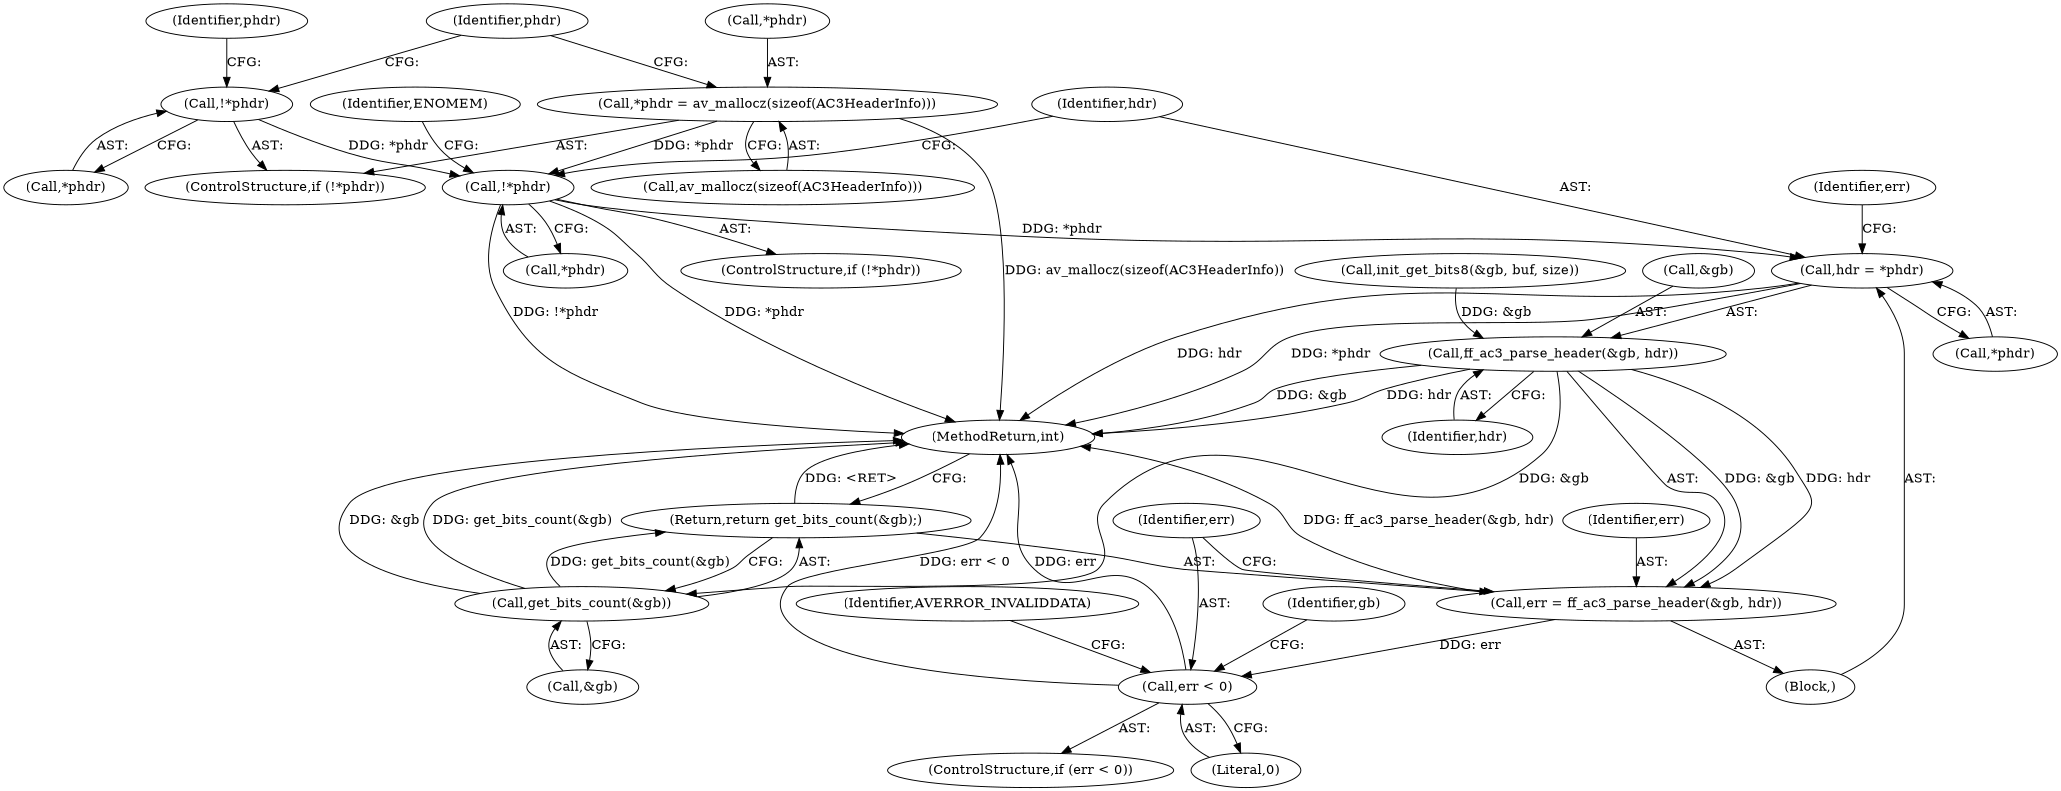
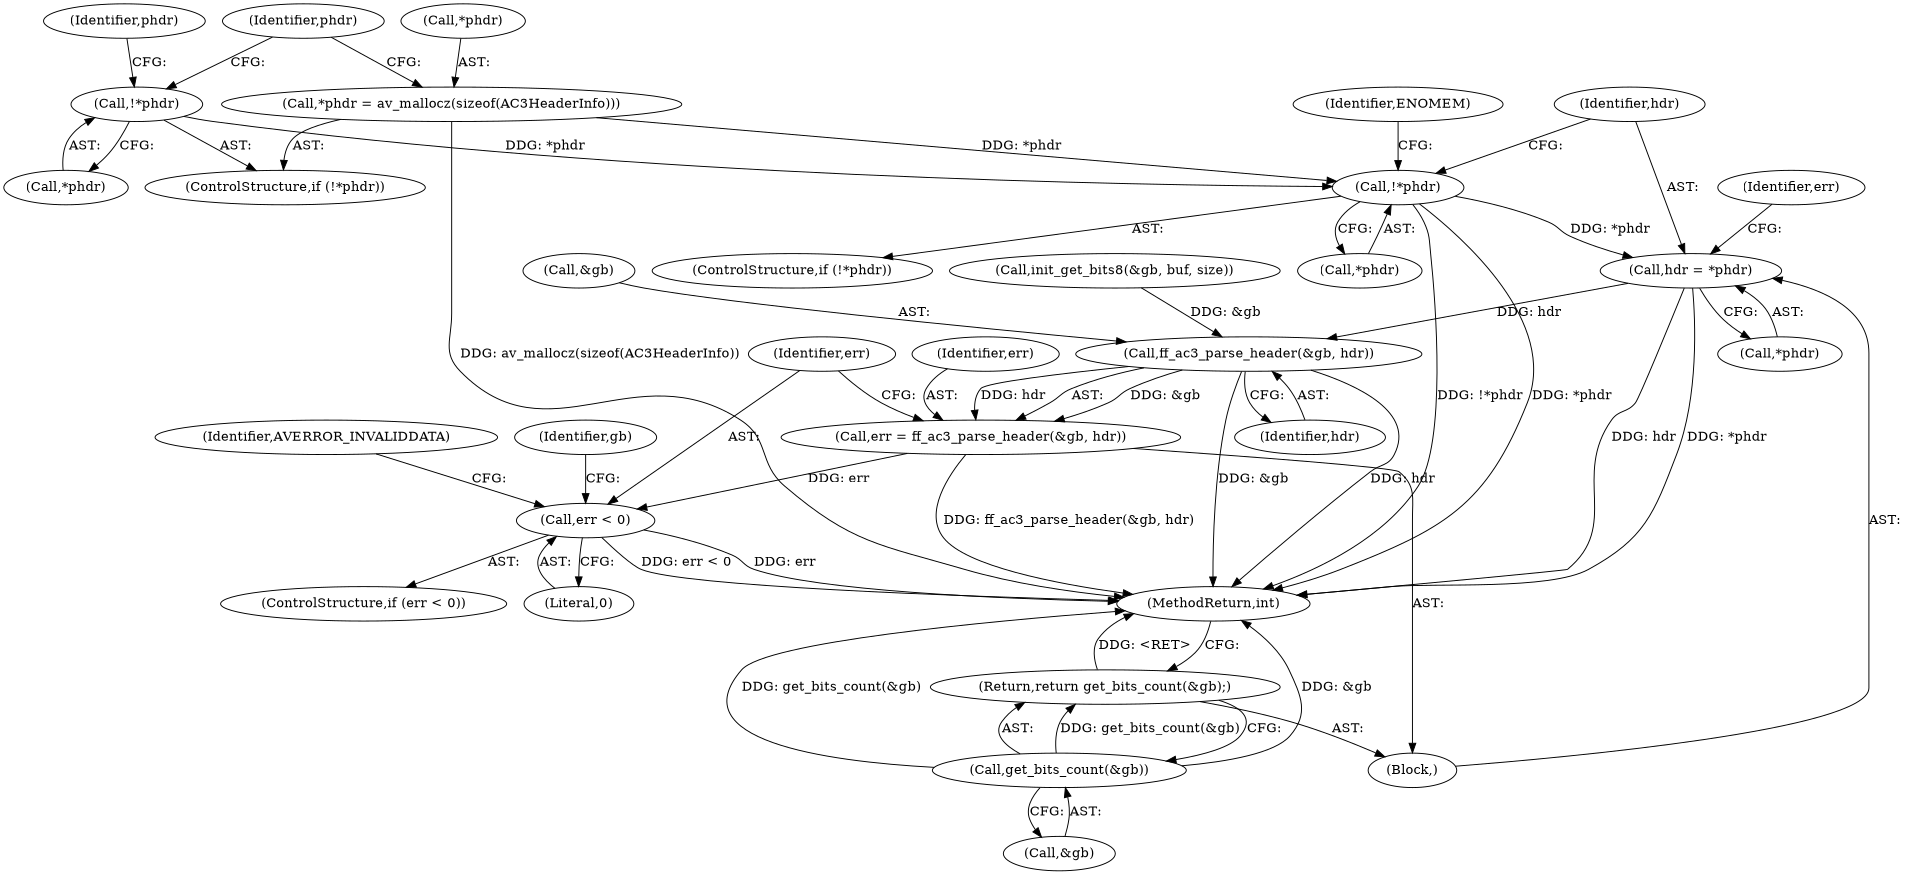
node "(Call,av_mallocz(sizeof(AC3HeaderInfo)))": removed
edge "(Call,hdr = *phdr)" -> "(Call,ff_ac3_parse_header(&gb, hdr))": label "AST: " -> "DDG: hdr"
edge "(Call,ff_ac3_parse_header(&gb, hdr))" -> "(Call,get_bits_count(&gb))": removed, label "DDG: &gb"
edge "(Return,return get_bits_count(&gb);)" -> "(Call,err = ff_ac3_parse_header(&gb, hdr))": now "(Return,return get_bits_count(&gb);)" -> "(Block,)"
